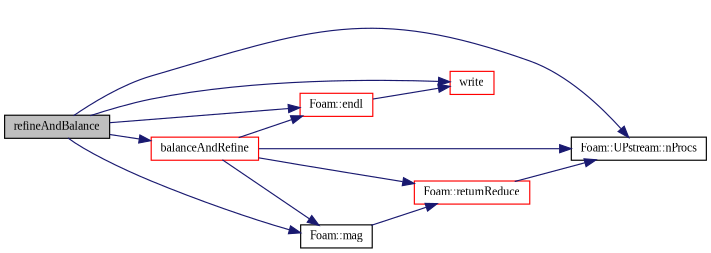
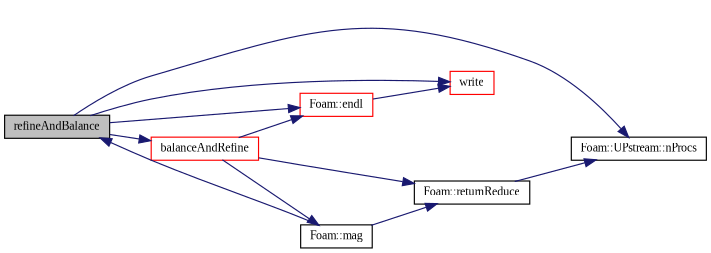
edge "balanceAndRefine" -> "Foam::UPstream::nProcs": removed
edge "refineAndBalance" -> "Foam::mag": reversed
node "Foam::returnReduce": color red -> black
